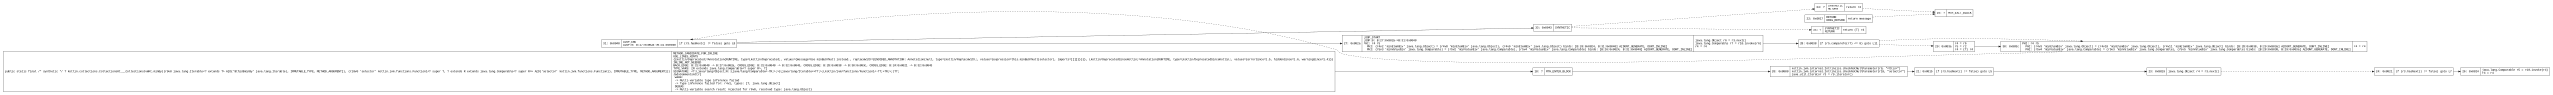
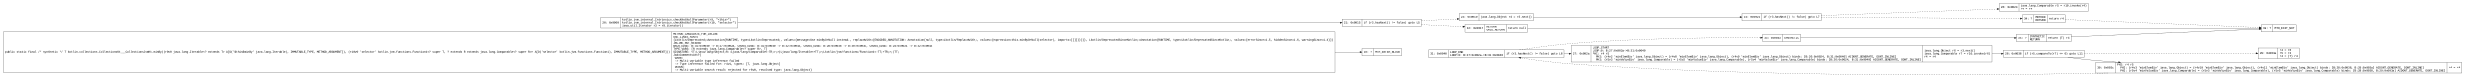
node "34: ?": text "SYNTHETIC" -> "METHOD"
node "19: ?": text "MTH_EXIT_BLOCK" -> "MTH_EXIT_NOT"
edge "22: 0x0017" -> "19: ?": style dashed -> solid
edge "33: 0x0043" -> "34: ?": now "24: 0x0021" -> "34: ?"
node "22: 0x0017": text "return message" -> "return null"
edge "21: 0x0015" -> "22: 0x0017": added
edge "33: 0x0043" -> "35: ?": style dashed -> solid
edge "35: ?" -> "19: ?": added
edge "31: 0x0040" -> "33: 0x0043": style solid -> dashed
edge "28: 0x0038" -> "30: 0x003c": style dashed -> solid
edge "29: 0x003a" -> "30: 0x003c": removed
edge "18: ?" -> "20: 0x0000": removed
edge "21: 0x0015" -> "23: 0x0019": style solid -> dashed
edge "23: 0x0019" -> "24: 0x0021": style dashed -> solid
edge "24: 0x0021" -> "26: 0x0024": style solid -> dashed
